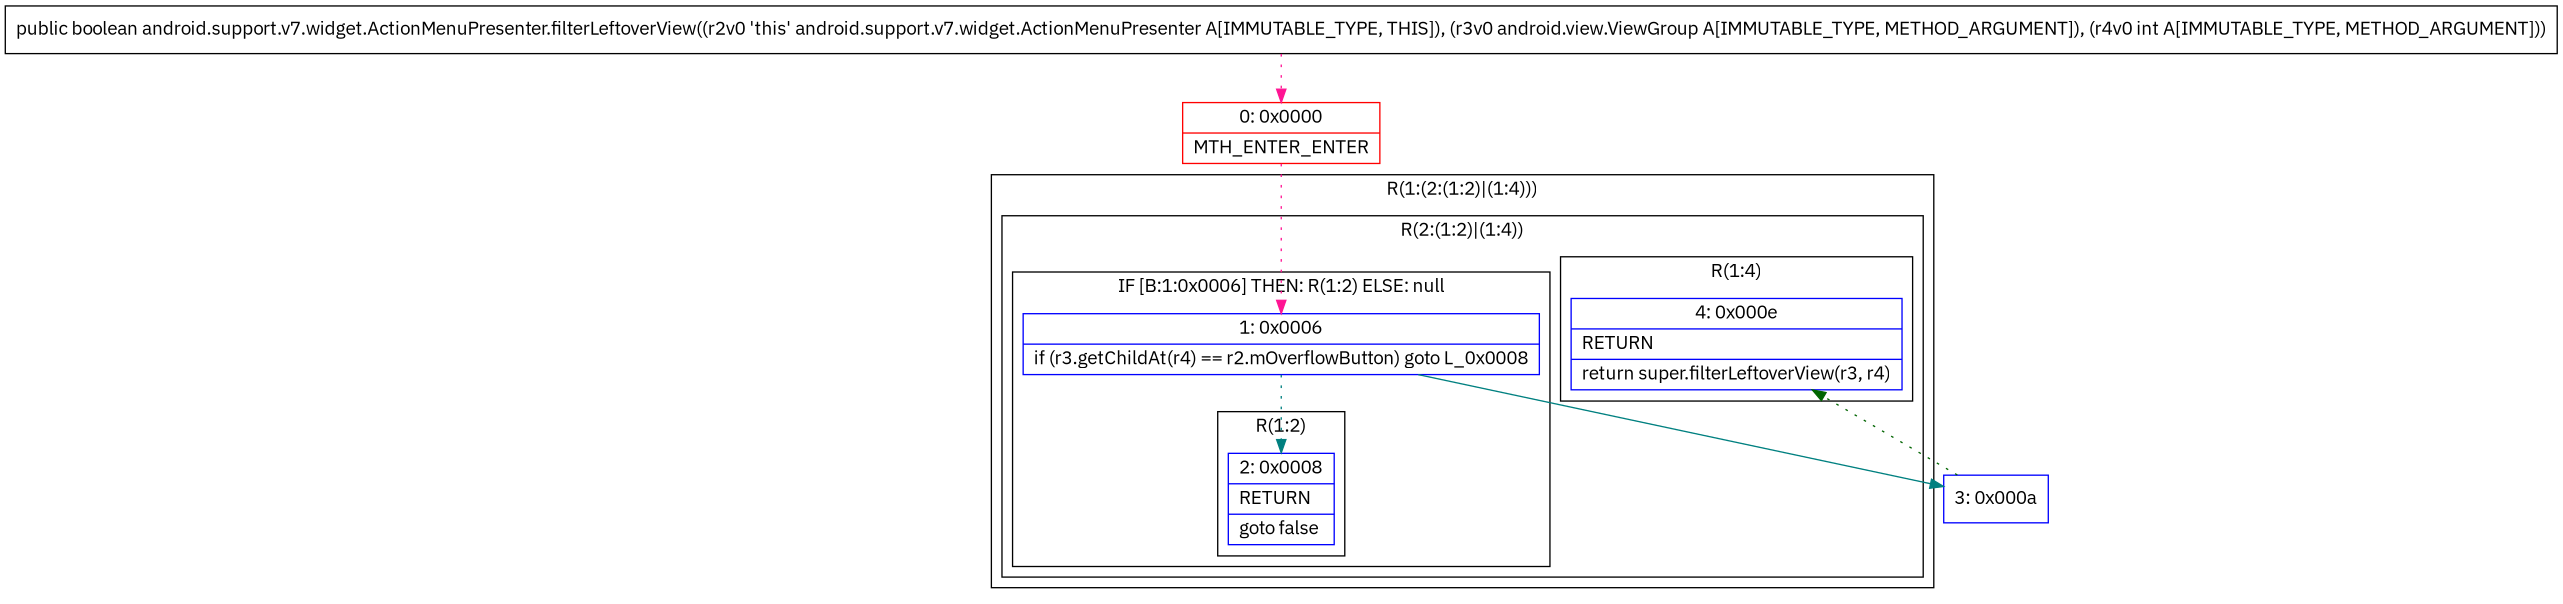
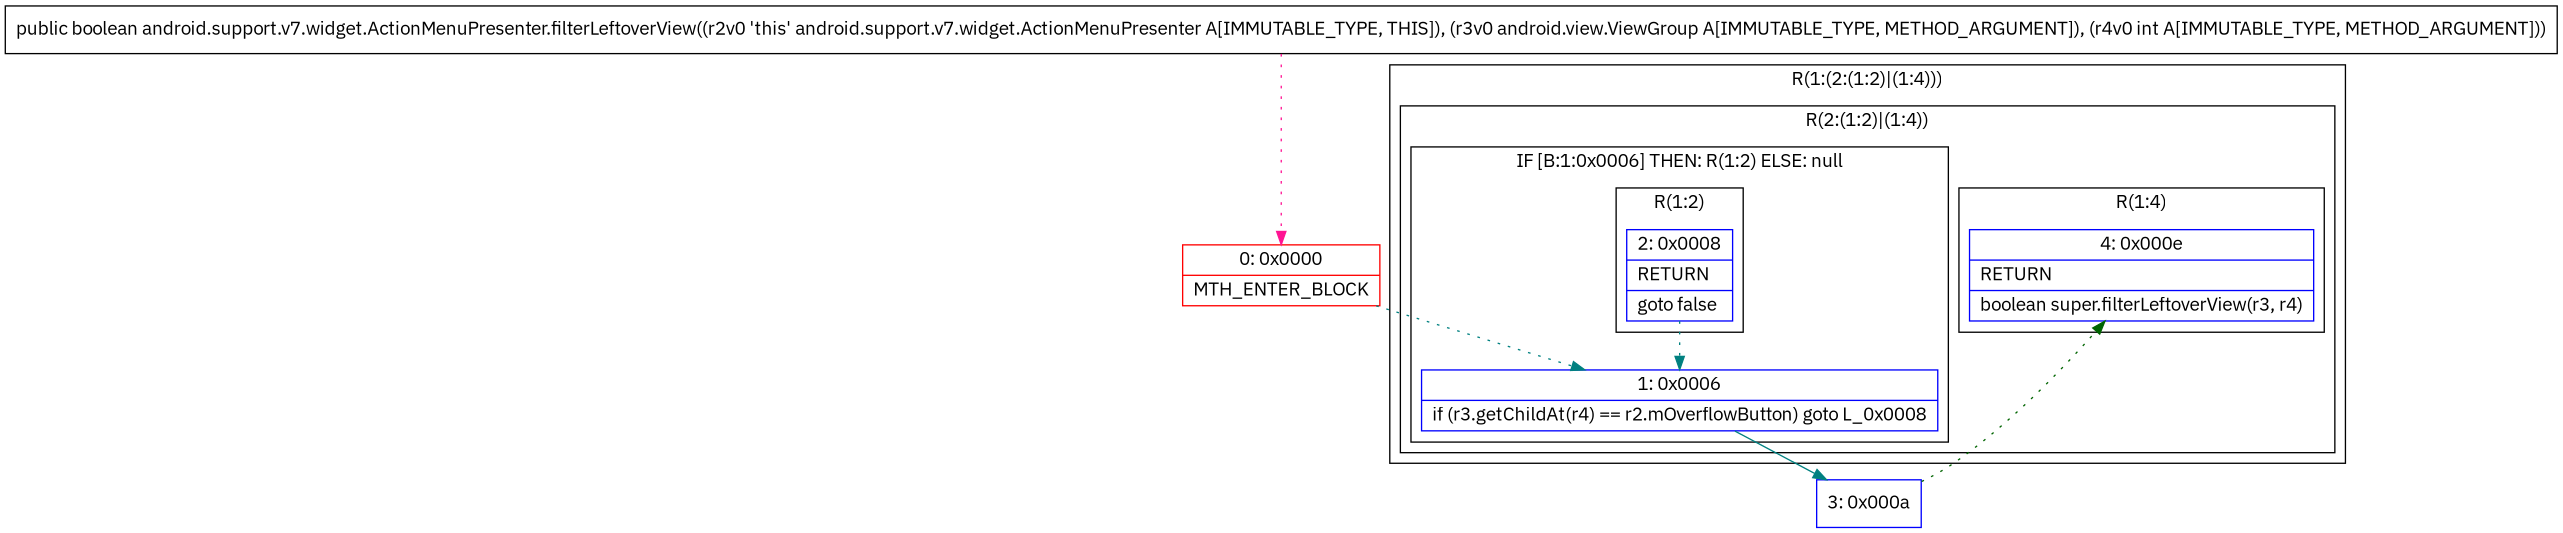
node "0: 0x0000": text "MTH_ENTER_ENTER" -> "MTH_ENTER_BLOCK"
edge "0: 0x0000" -> "1: 0x0006": color deeppink -> teal
node "4: 0x000e": text "return super.filterLeftoverView(r3, r4)" -> "boolean super.filterLeftoverView(r3, r4)"
edge "1: 0x0006" -> "2: 0x0008": reversed
